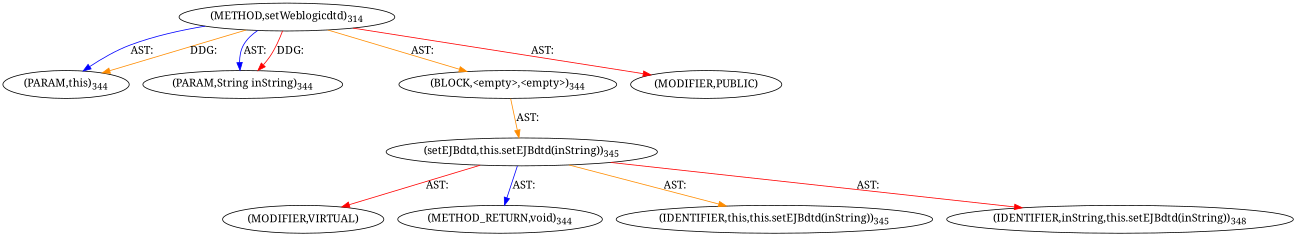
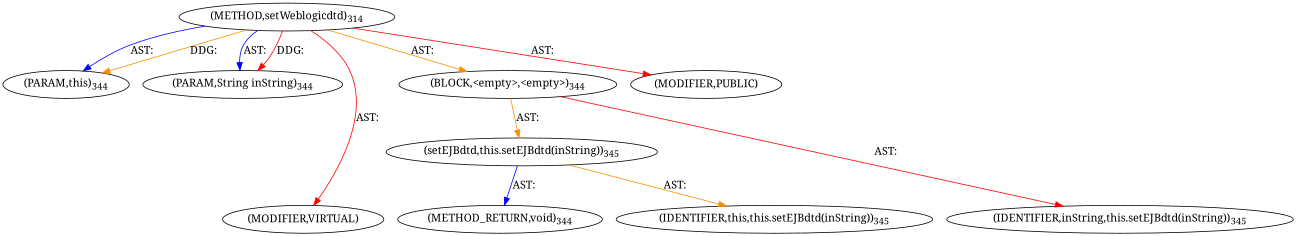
edge "(setEJBdtd,this.setEJBdtd(inString))" -> "(MODIFIER,VIRTUAL)": now "(METHOD,setWeblogicdtd)" -> "(MODIFIER,VIRTUAL)"
edge "(setEJBdtd,this.setEJBdtd(inString))" -> "(IDENTIFIER,inString,this.setEJBdtd(inString))": now "(BLOCK,<empty>,<empty>)" -> "(IDENTIFIER,inString,this.setEJBdtd(inString))"
node "(IDENTIFIER,inString,this.setEJBdtd(inString))": text "348" -> "345"
